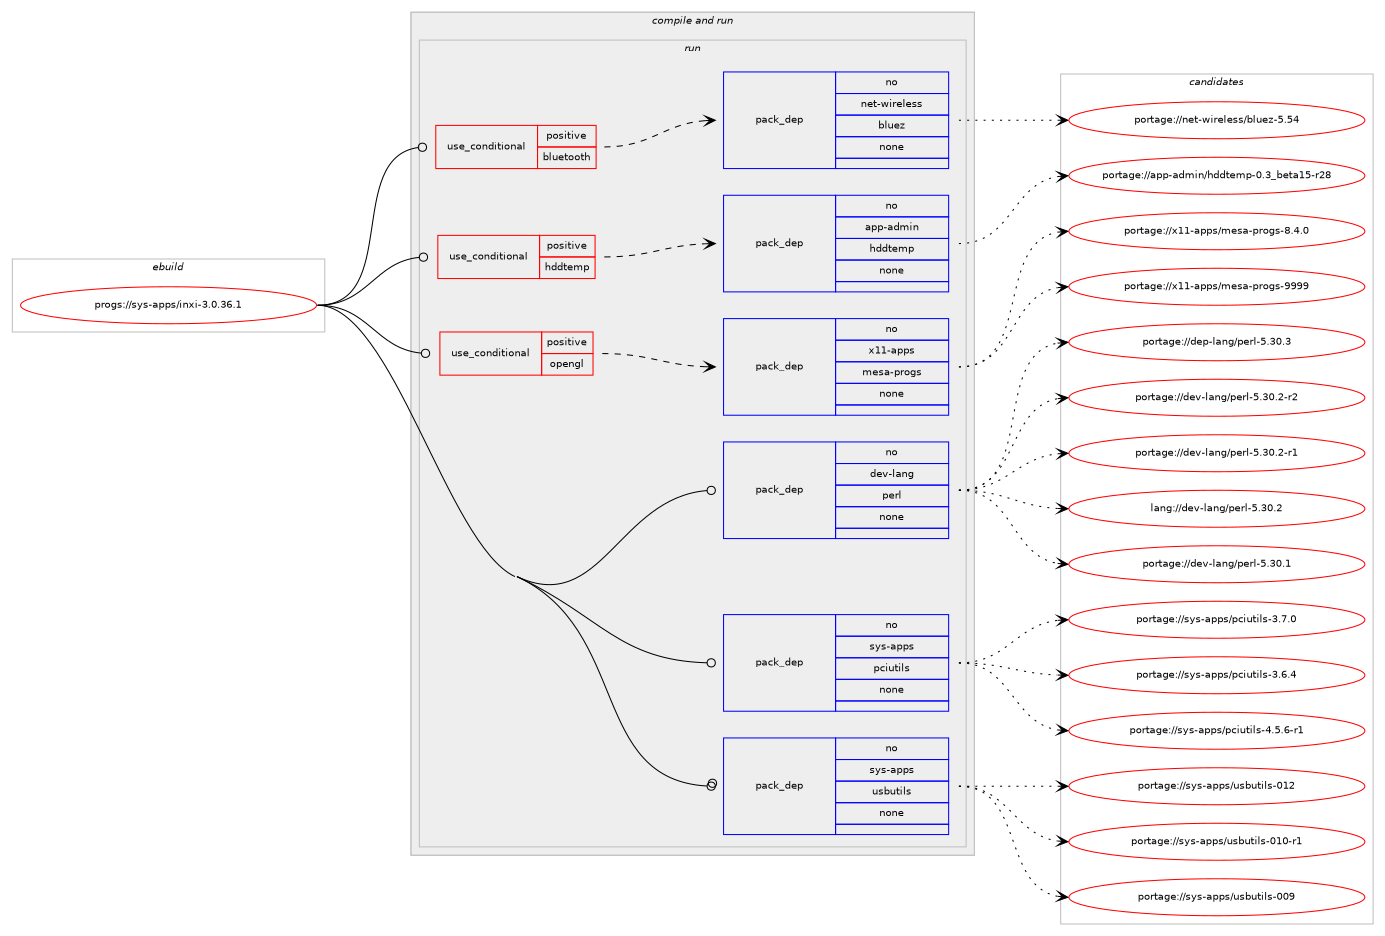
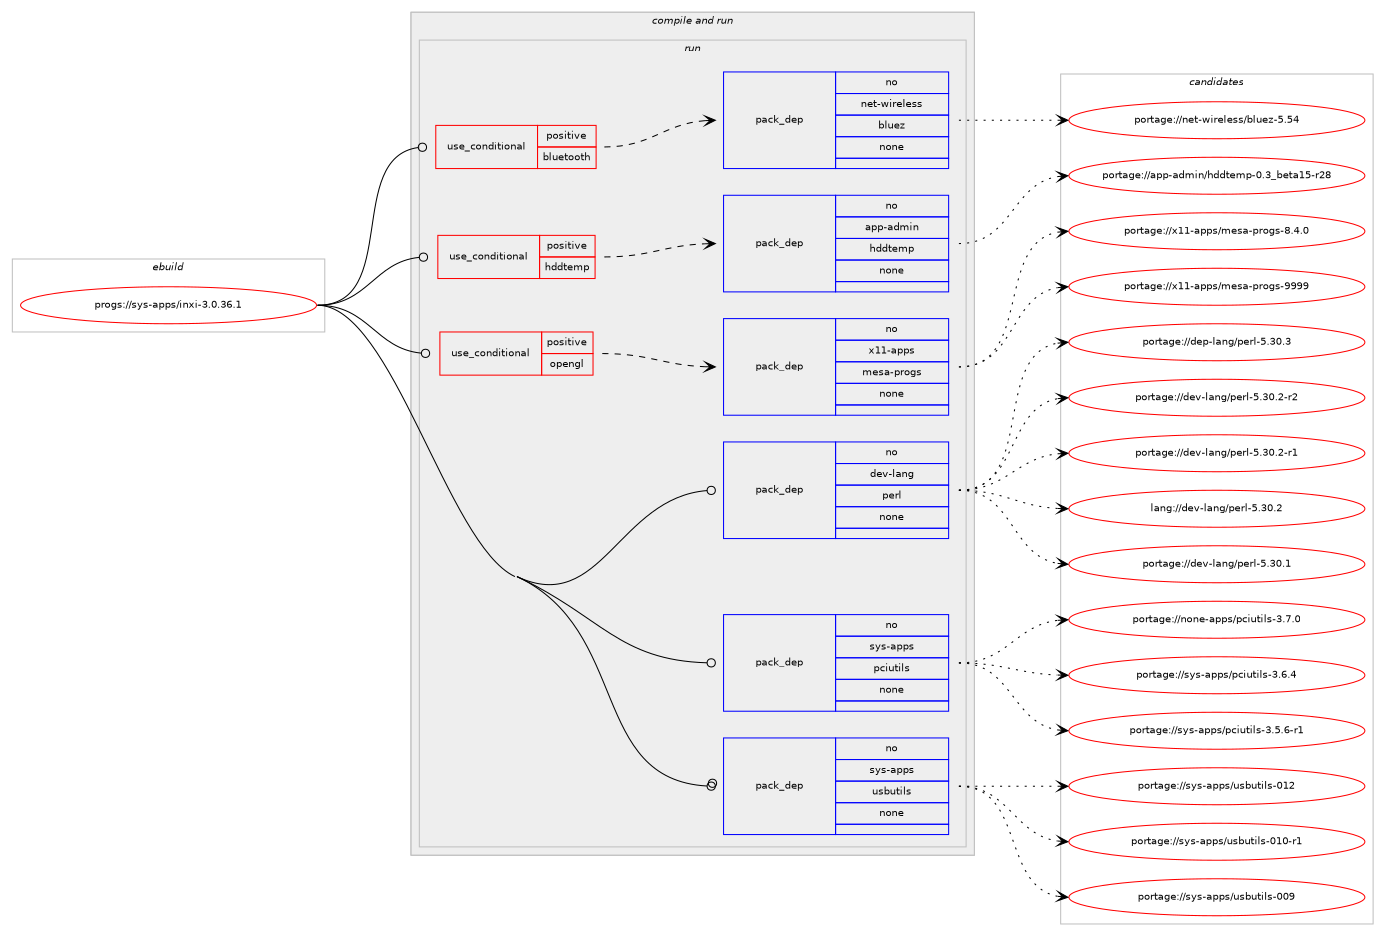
node "portage://sys-apps/pciutils-3.7.0": label "portage://sys-apps/pciutils-3.7.0" -> "portage://none-apps/pciutils-3.7.0"
node "portage://sys-apps/pciutils-4.5.6-r1": label "portage://sys-apps/pciutils-4.5.6-r1" -> "portage://sys-apps/pciutils-3.5.6-r1"
